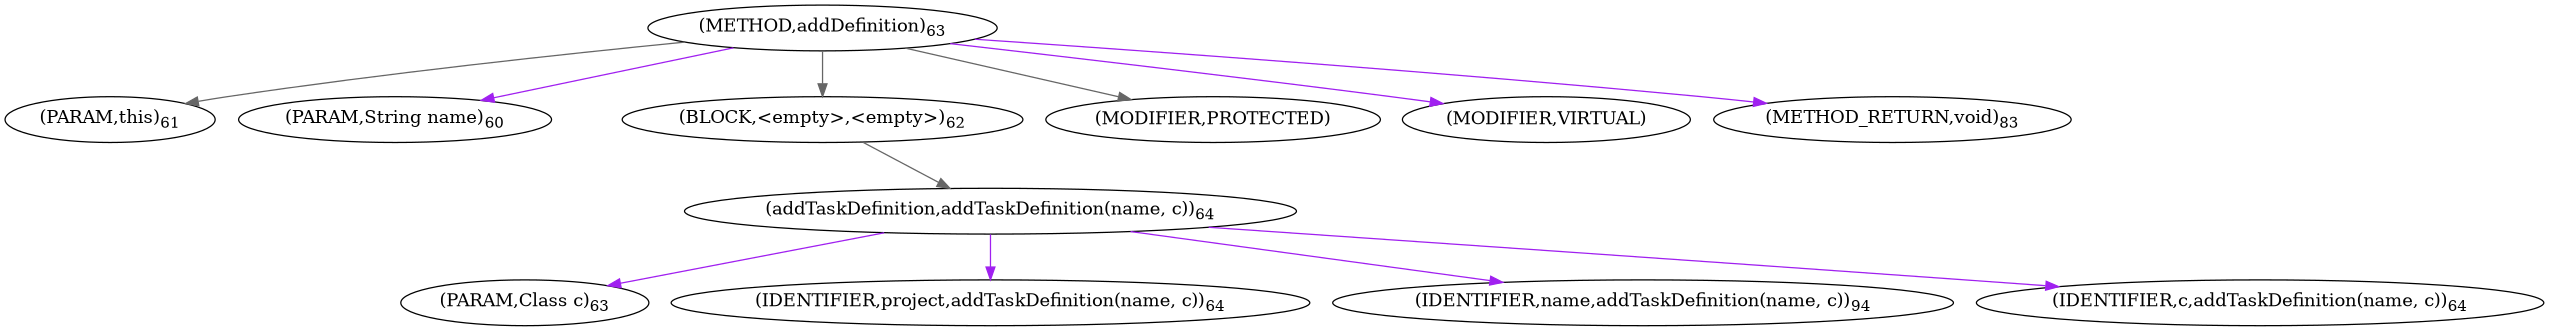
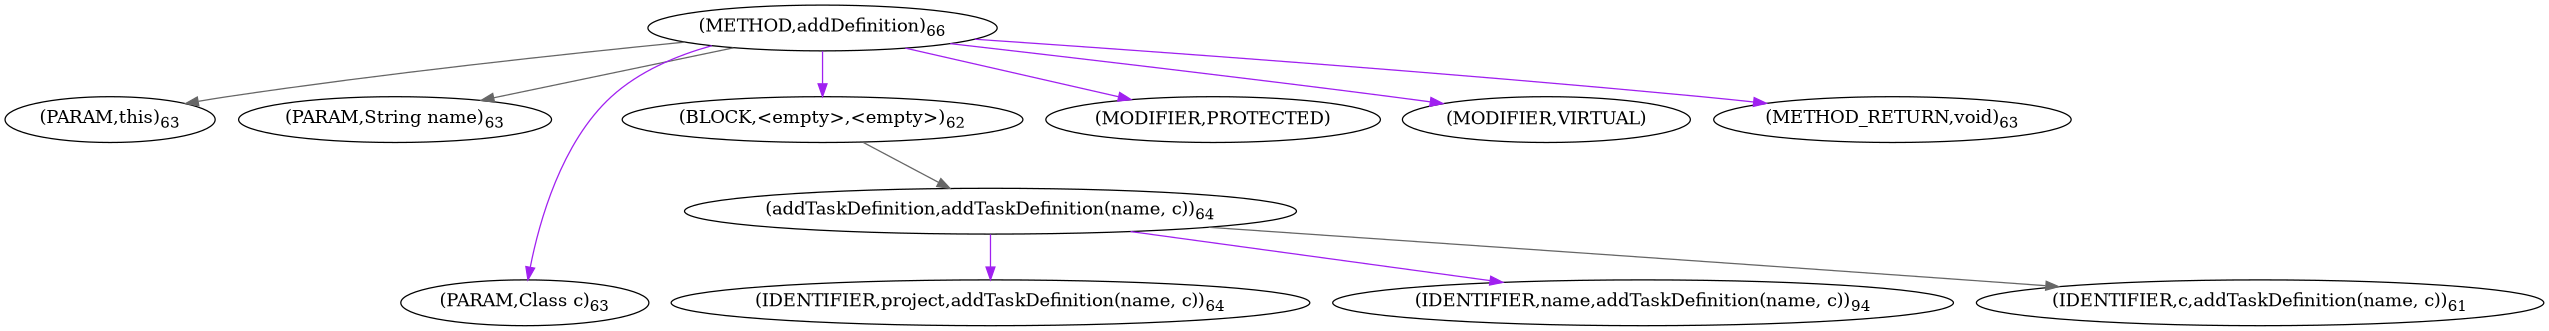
node "(METHOD,addDefinition)": text "63" -> "66"
edge "(METHOD,addDefinition)" -> "(BLOCK,<empty>,<empty>)": color gray40 -> purple
edge "(METHOD,addDefinition)" -> "(MODIFIER,PROTECTED)": color gray40 -> purple
edge "(METHOD,addDefinition)" -> "(PARAM,String name)": color purple -> gray40
node "(PARAM,this)": text "61" -> "63"
node "(PARAM,String name)": text "60" -> "63"
node "(METHOD_RETURN,void)": text "83" -> "63"
edge "(addTaskDefinition,addTaskDefinition(name, c))" -> "(IDENTIFIER,c,addTaskDefinition(name, c))": color purple -> gray40
edge "(addTaskDefinition,addTaskDefinition(name, c))" -> "(PARAM,Class c)": now "(METHOD,addDefinition)" -> "(PARAM,Class c)"
node "(IDENTIFIER,c,addTaskDefinition(name, c))": text "64" -> "61"
